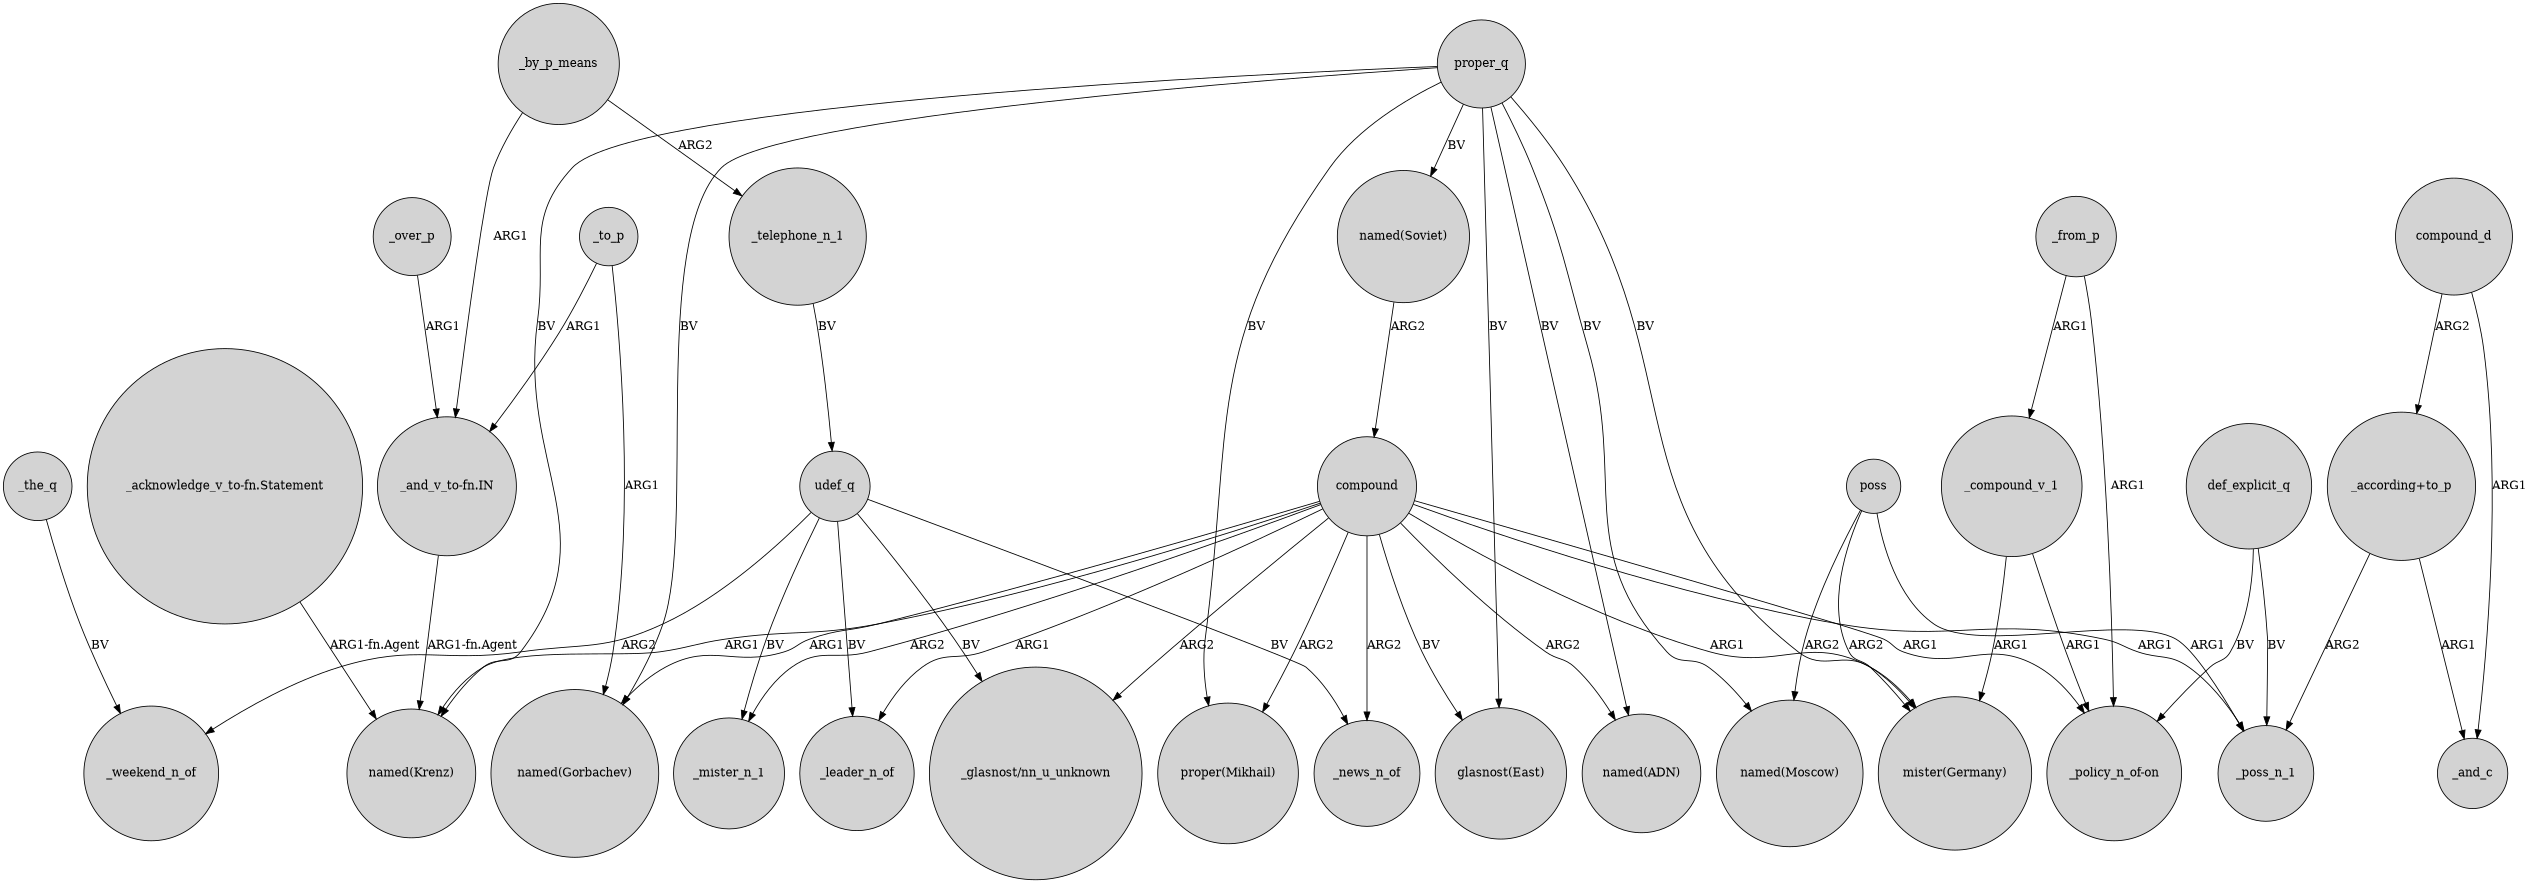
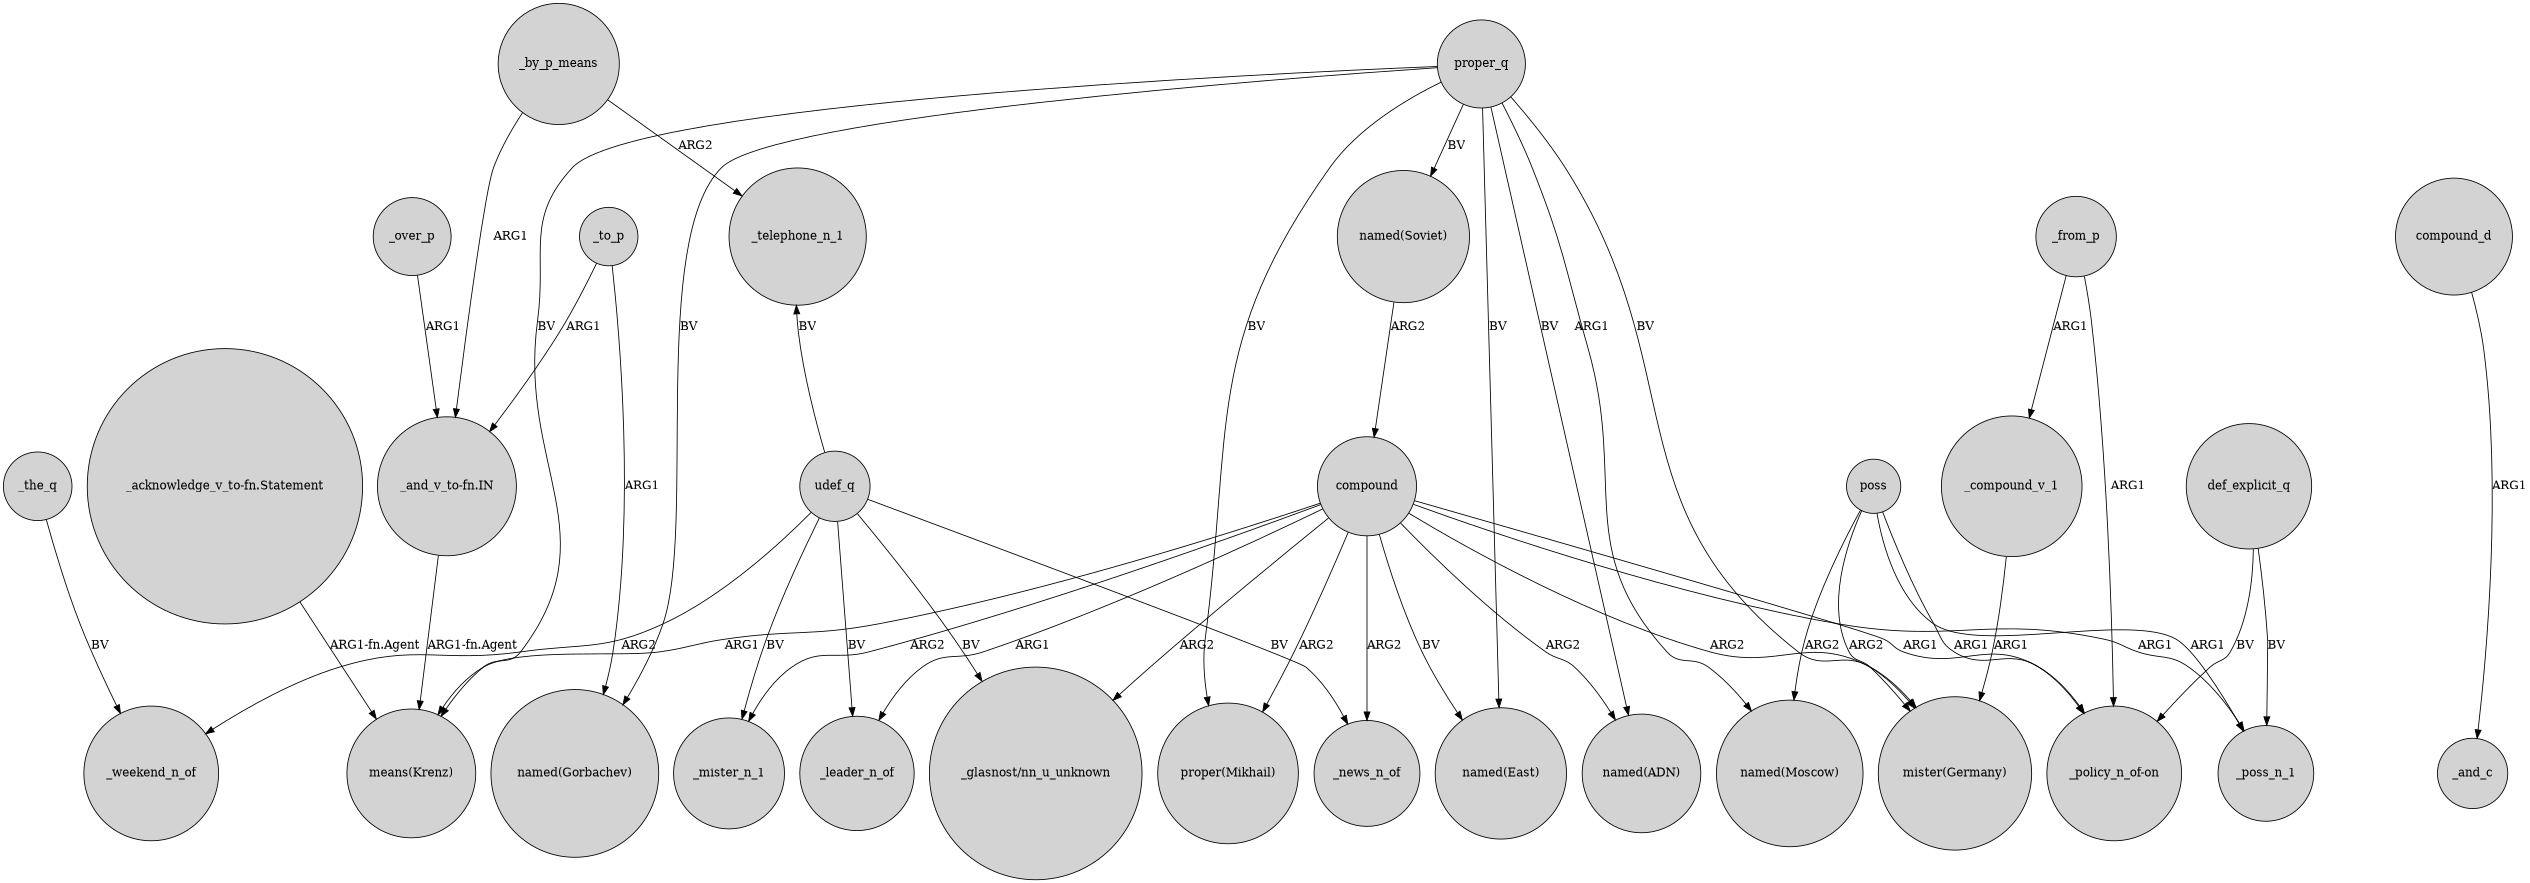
edge "proper_q" -> "named(Moscow)": label "BV" -> "ARG1"
edge "_telephone_n_1" -> "udef_q": reversed
node "_according+to_p": removed
edge "compound" -> "named(Gorbachev)": removed, label "ARG1"
edge "_compound_v_1" -> "_policy_n_of-on": now "poss" -> "_policy_n_of-on"
edge "compound" -> "mister(Germany)": label "ARG1" -> "ARG2"
node "named(Krenz)": label "named(Krenz)" -> "means(Krenz)"
node "glasnost(East)": label "glasnost(East)" -> "named(East)"
